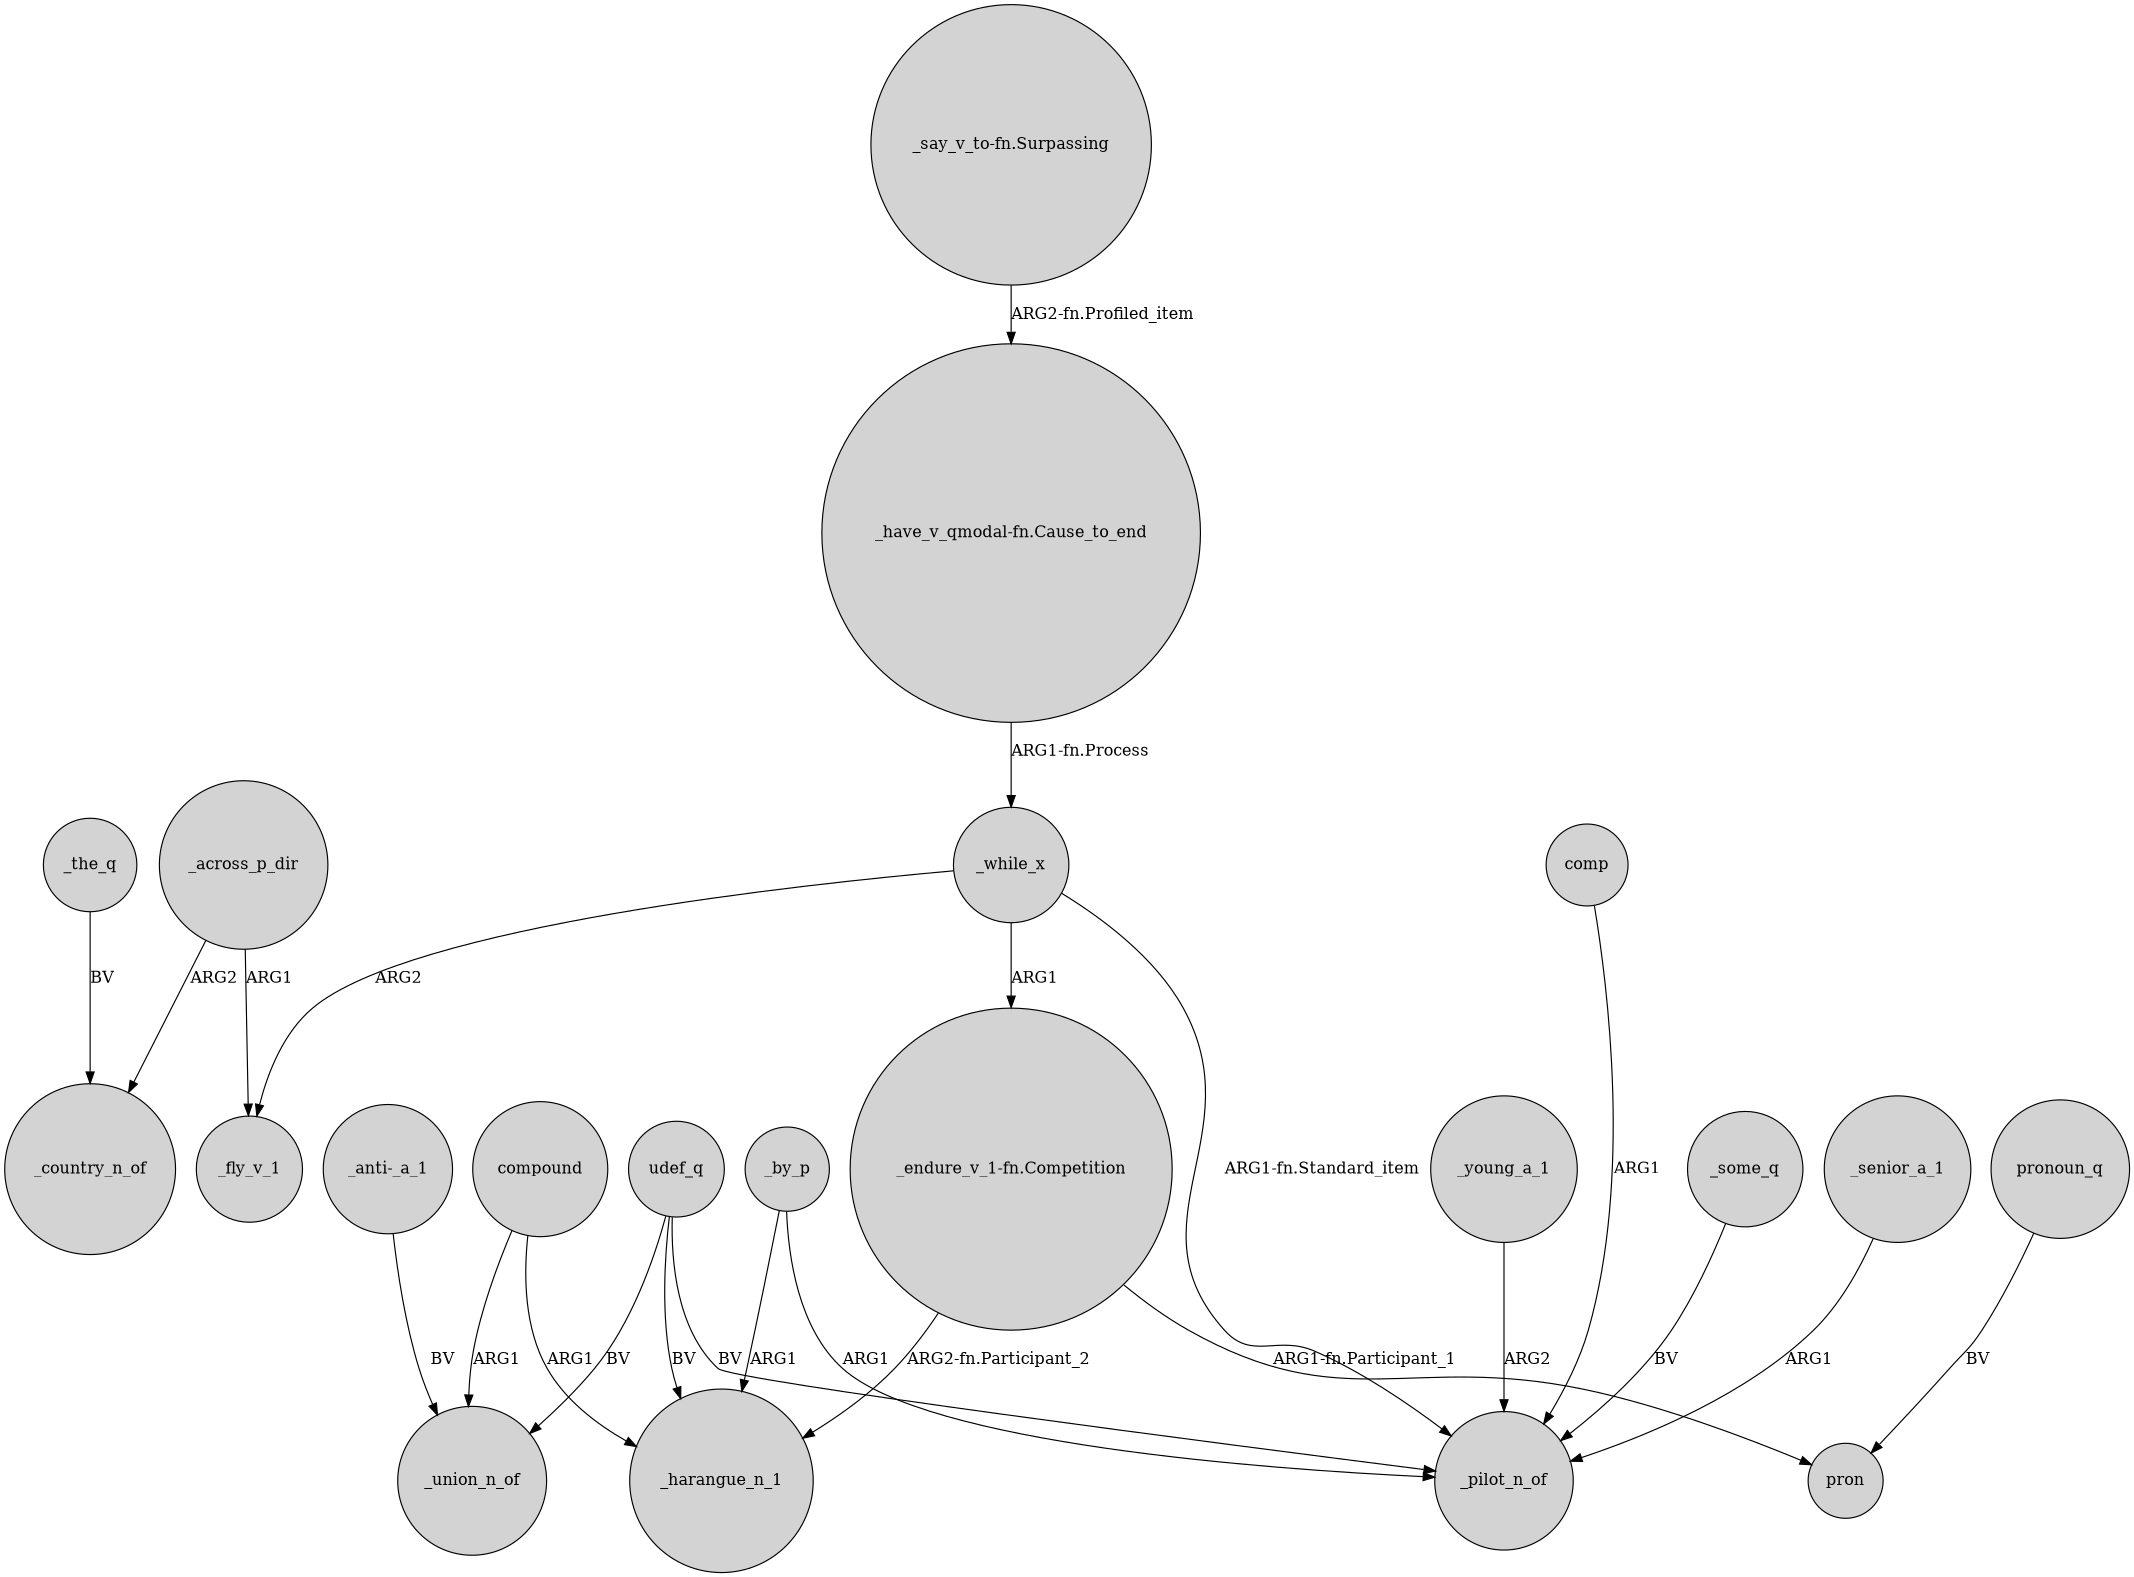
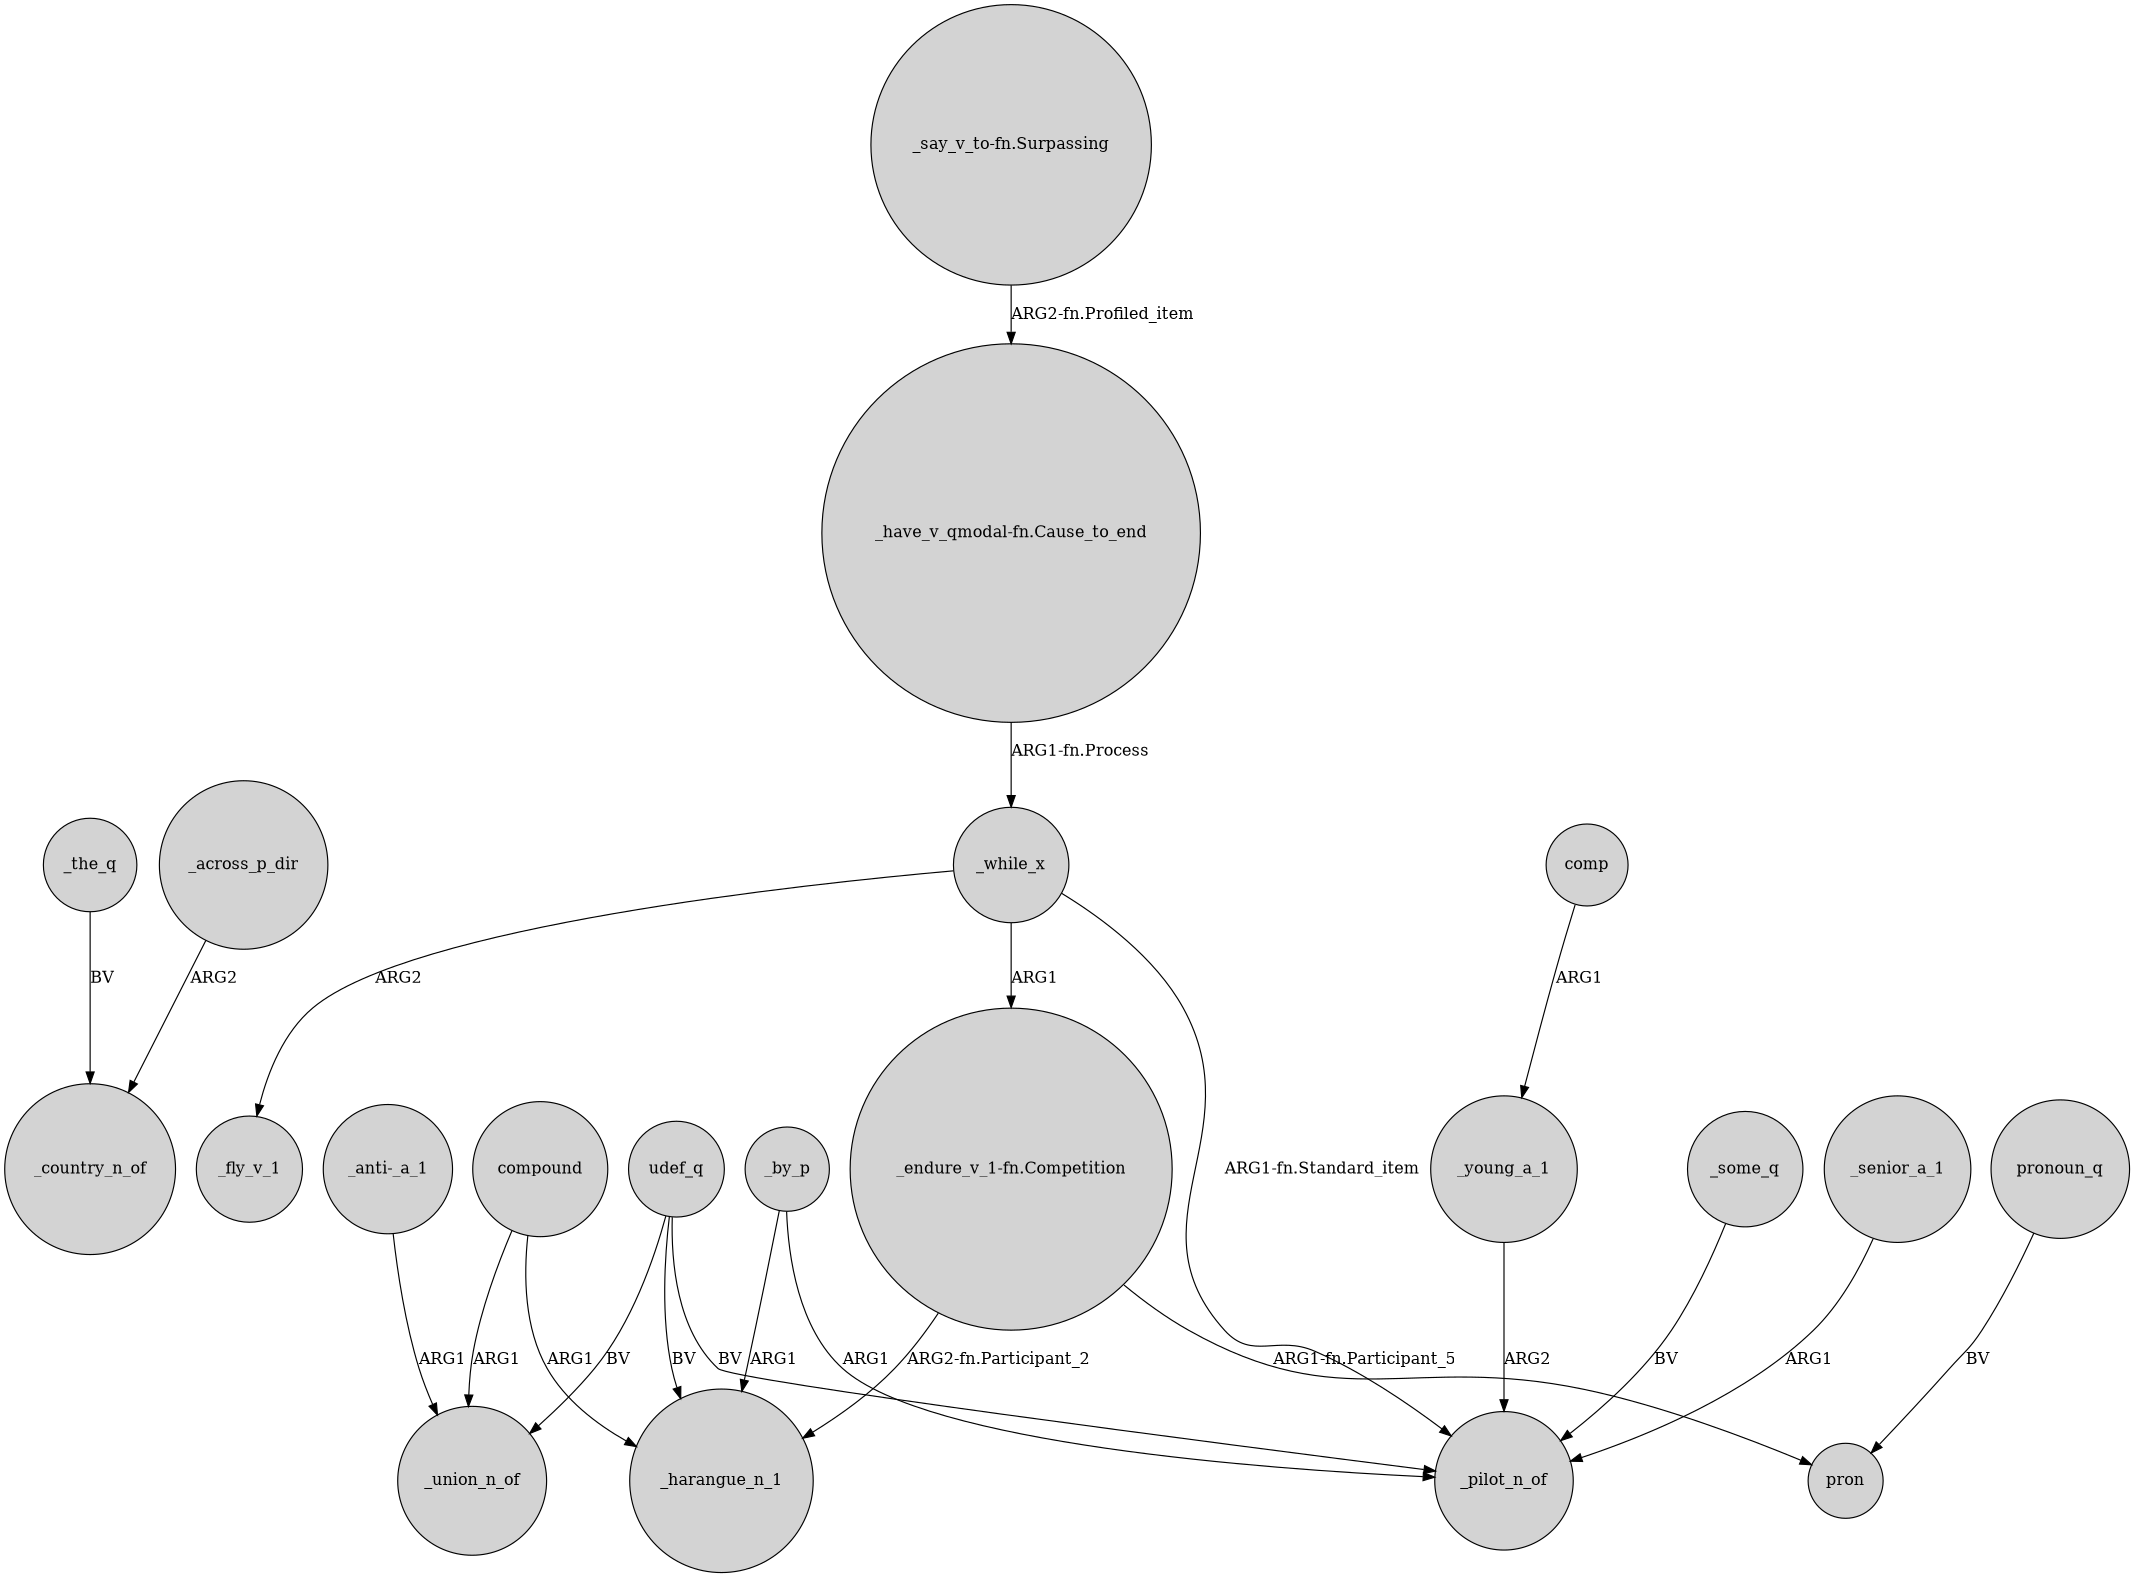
edge "_across_p_dir" -> "_fly_v_1": removed, label "ARG1"
edge "comp" -> "_pilot_n_of": now "comp" -> "_young_a_1"
edge "_anti-_a_1" -> "_union_n_of": label "BV" -> "ARG1"
edge "_endure_v_1-fn.Competition" -> "pron": label "ARG1-fn.Participant_1" -> "ARG1-fn.Participant_5"
